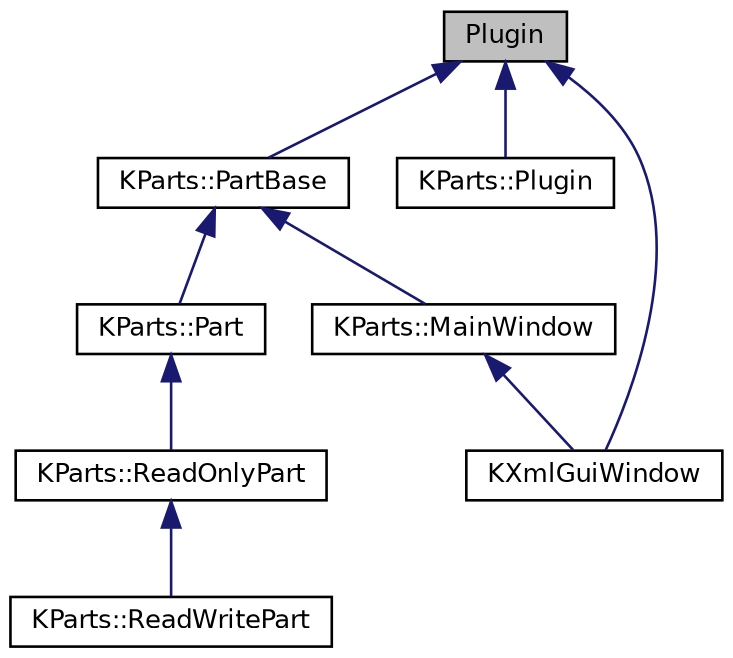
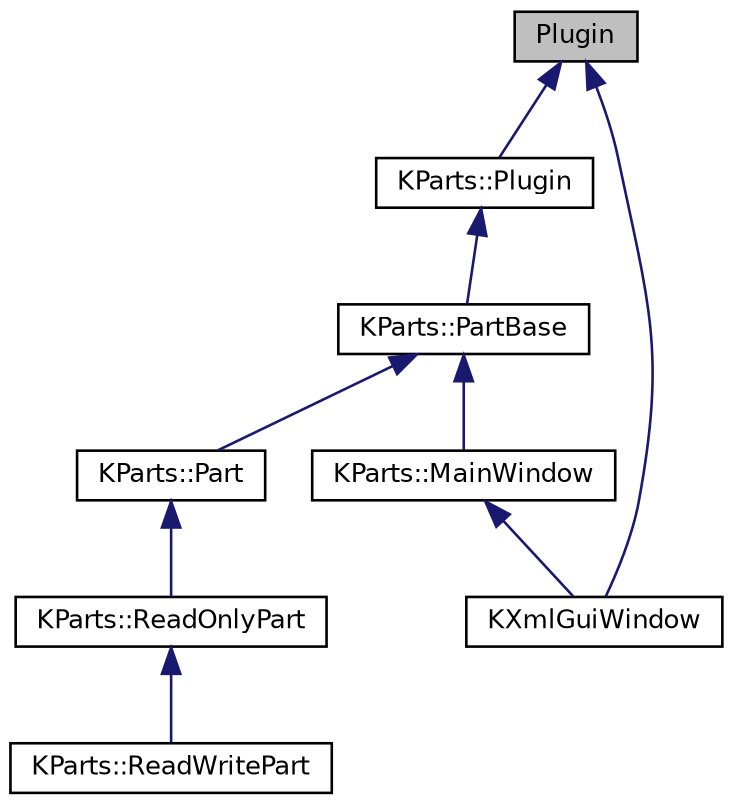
edge "KParts::PartBase" -> "Plugin": now "KParts::PartBase" -> "KParts::Plugin"
